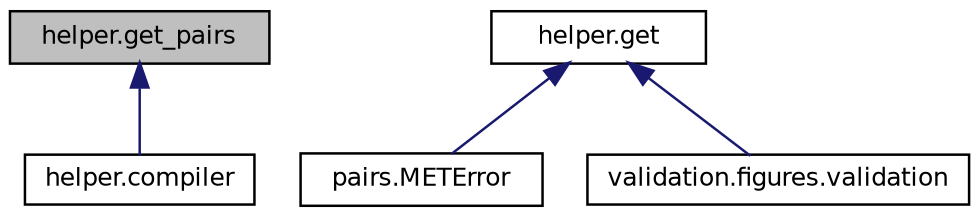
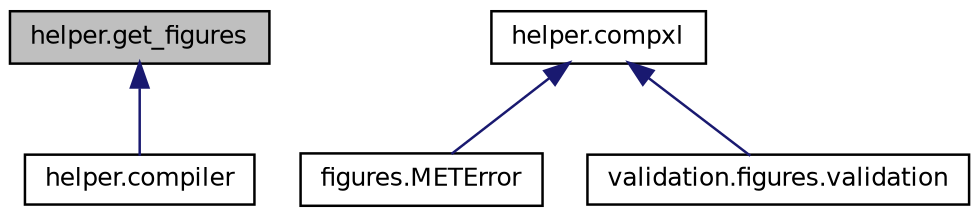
node "helper.get_pairs": label "helper.get_pairs" -> "helper.get_figures"
node "helper.get": label "helper.get" -> "helper.compxl"
node "pairs.METError": label "pairs.METError" -> "figures.METError"
